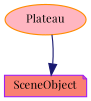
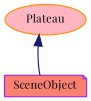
edge "Plateau" -> "SceneObject": reversed
